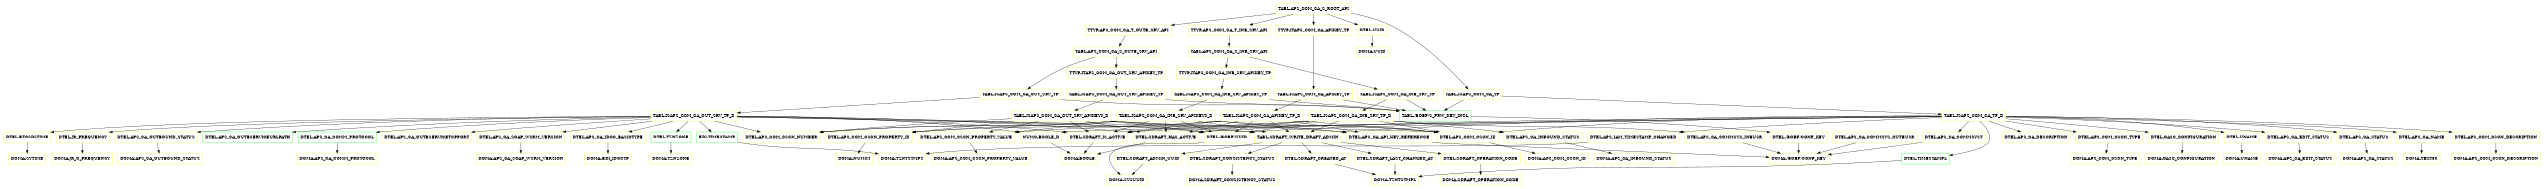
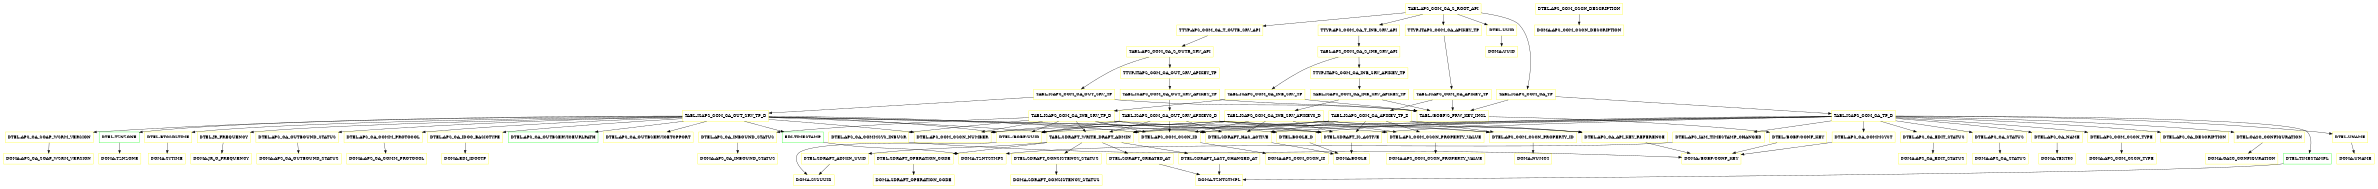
node "TABL-/BOBF/S_FRW_KEY_INCL": color green -> yellow
edge "TABL-ISAPS_COM_CA_TP_D" -> "DTEL-APS_COM_CSCN_DESCRIPTION": removed
node "DTEL-APS_CA_COMM_PROTOCOL": color green -> yellow
node "NUMC-BOOLE_D": label "NUMC-BOOLE_D" -> "DTEL-BOOLE_D"
node "DTEL-APS_CA_COMMSYS_OUTBUSR": removed
